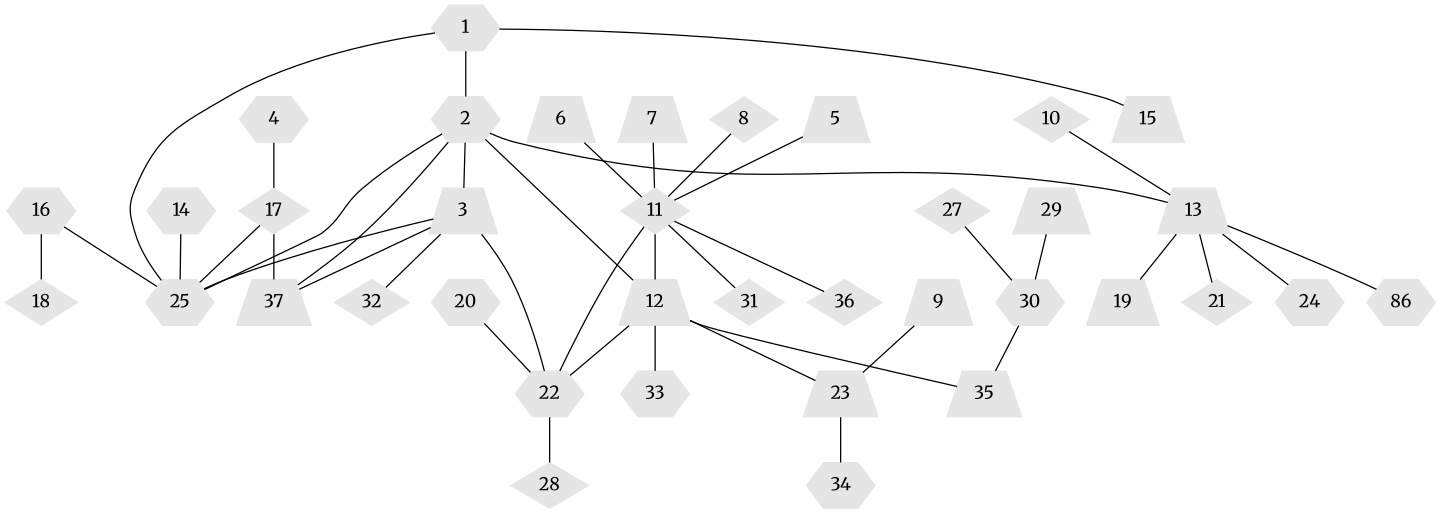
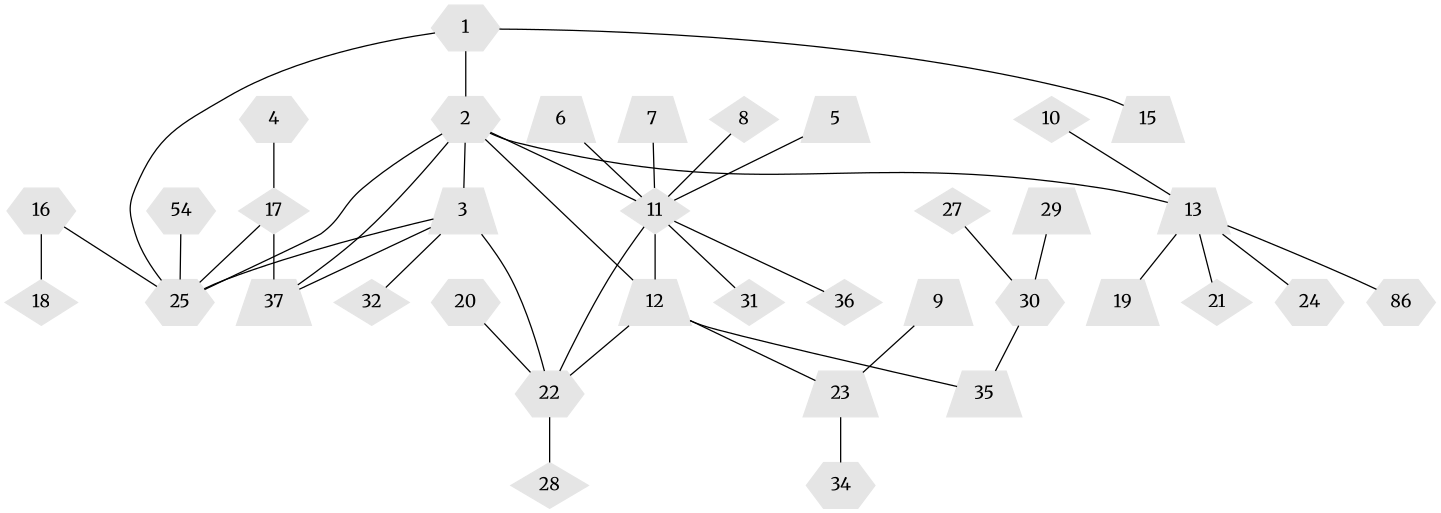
edge "2" -- "11": added
node "14": label "14" -> "54"
node "33": removed
